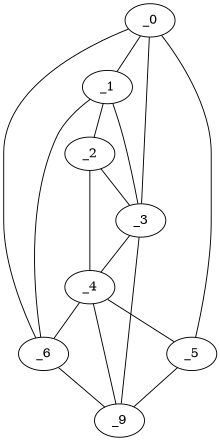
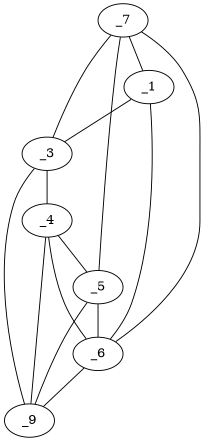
node "_0": label "_0" -> "_7"
node "_2": removed
edge "_5" -- "_6": added
